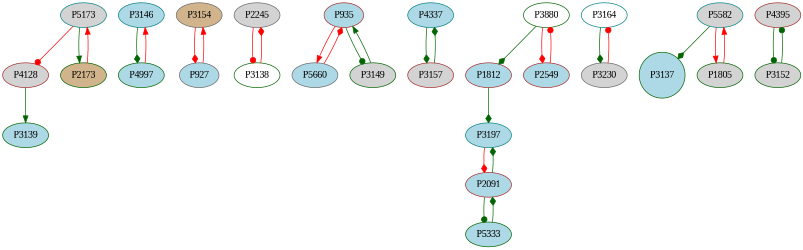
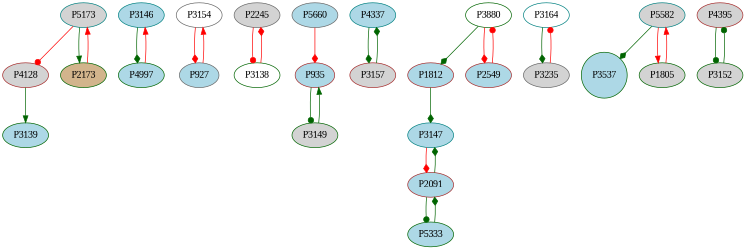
node "P3154": fillcolor tan -> white
edge "P935" -> "P5660": removed
node "P3230": label "P3230" -> "P3235"
node "P3137": label "P3137" -> "P3537"
node "P3197": label "P3197" -> "P3147"
